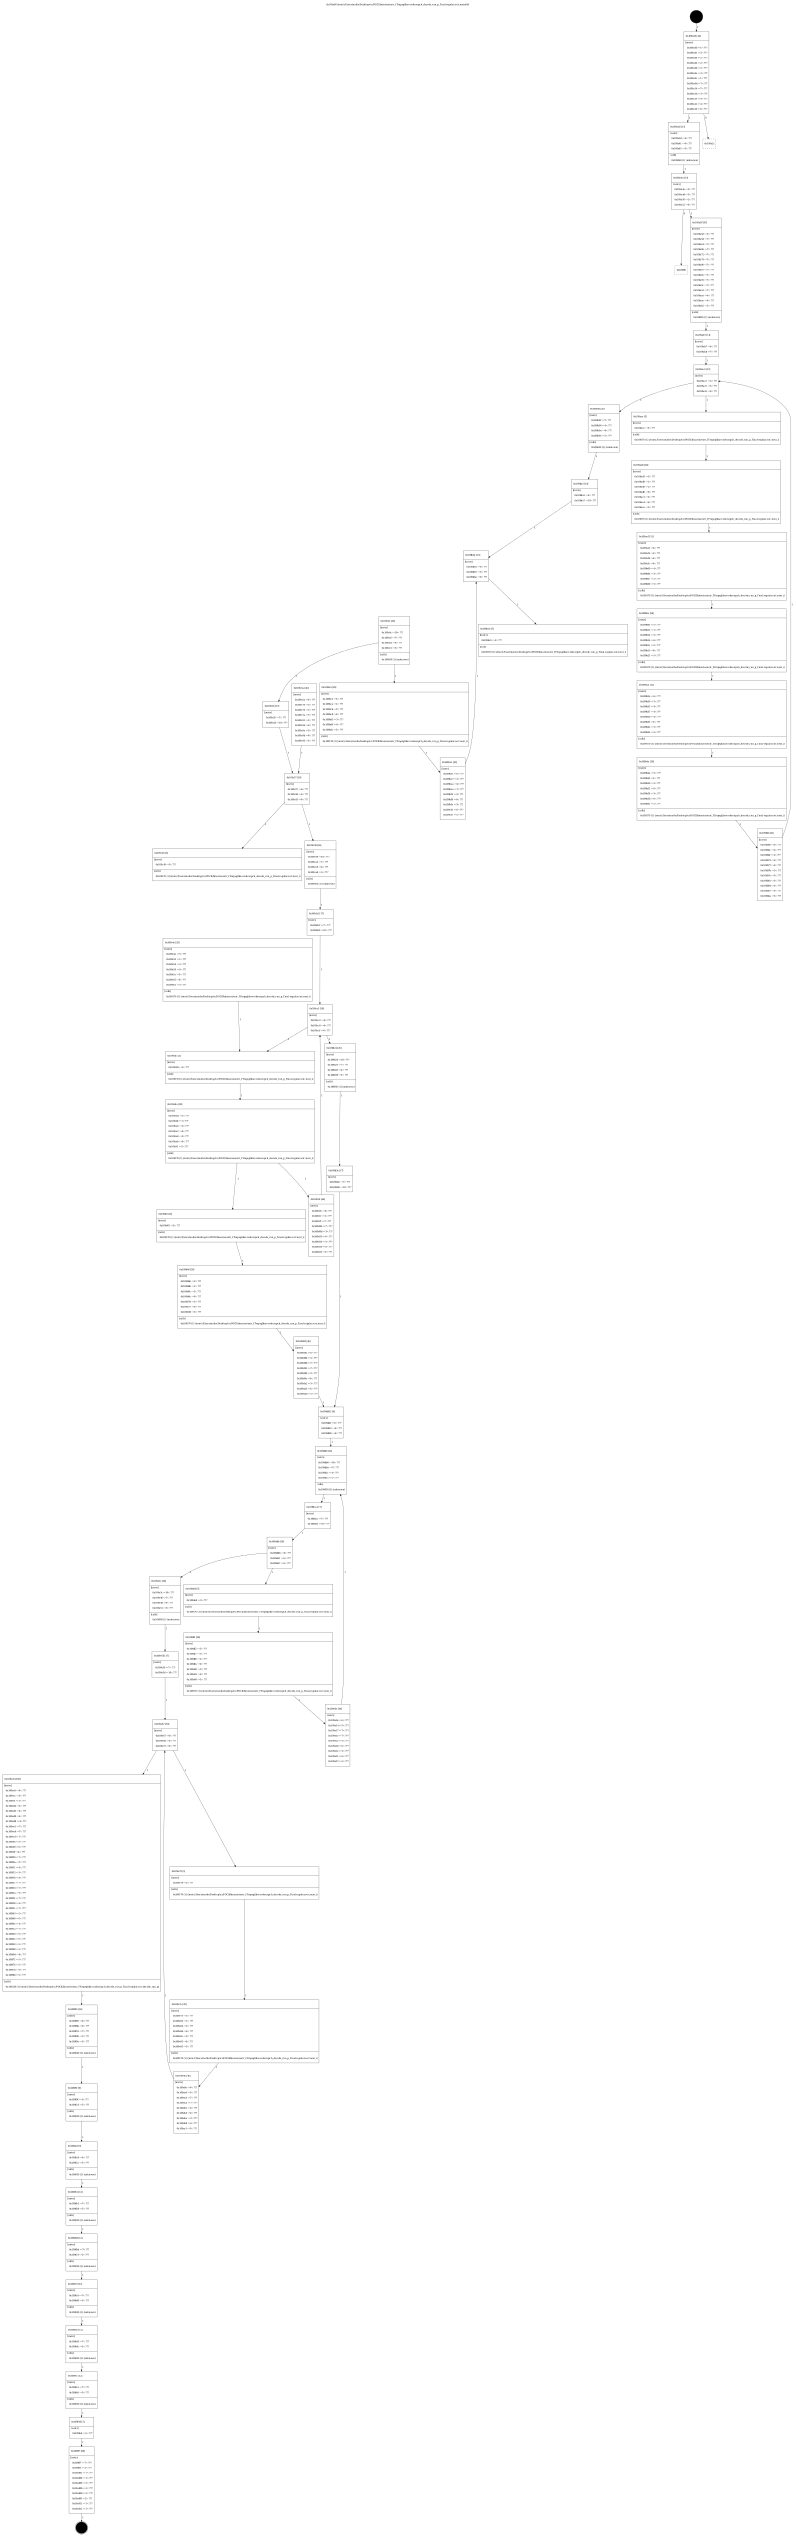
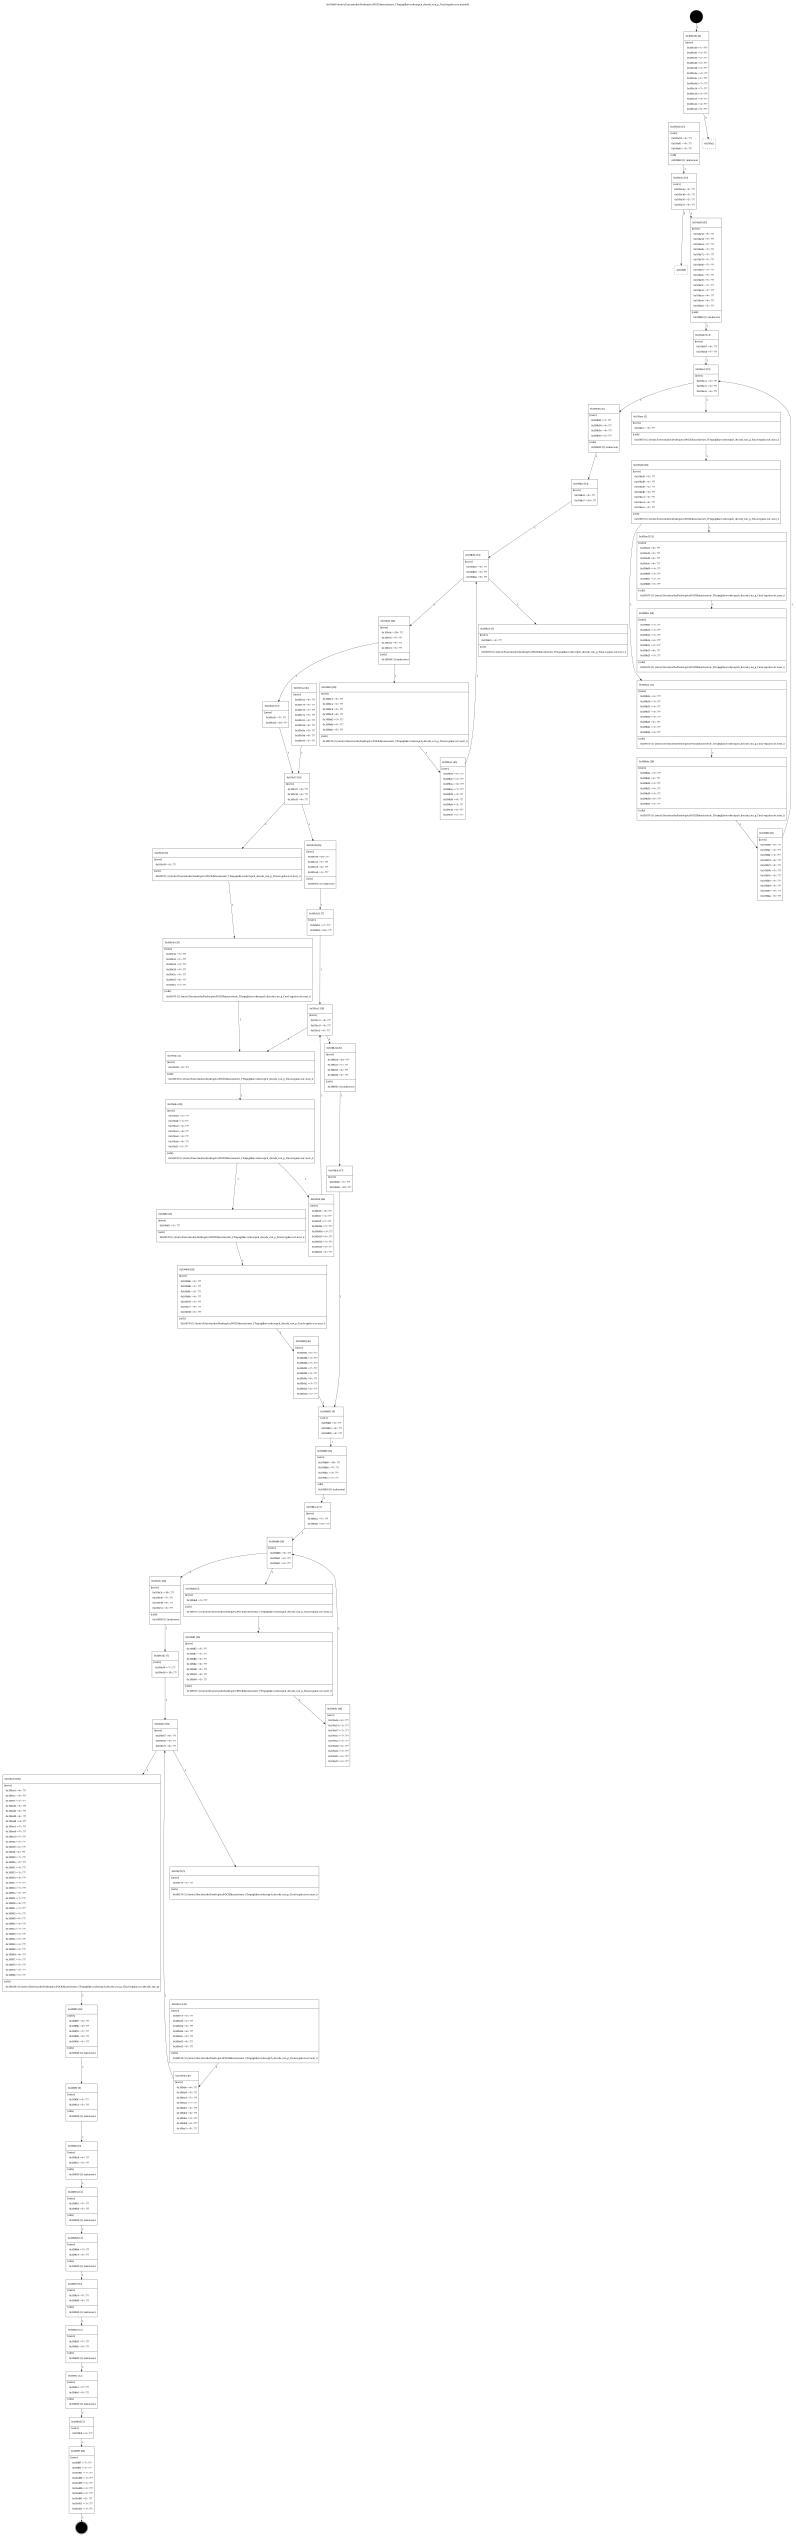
edge "0x109a00 [44]" -> "0x109a3d [13]": removed, label "1"
edge "0x109bb1 [15]" -> "0x109c0c [26]": added, label "1"
edge "0x109b0e [28]" -> "0x109b2a [32]": now "0x109ad3 [28]" -> "0x109b2a [32]"
edge "0x109c49 [5]" -> "0x109c4e [28]": added, label "1"
edge "0x109e0e [46]" -> "0x109db0 [26]": now "0x109e0e [46]" -> "0x109ddb [18]"
edge "0x109e79 [5]" -> "0x109e7e [28]": removed, label "1"
